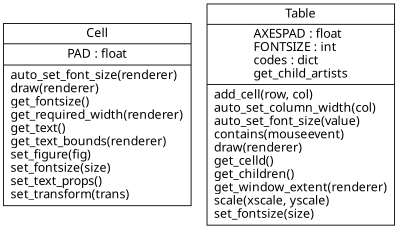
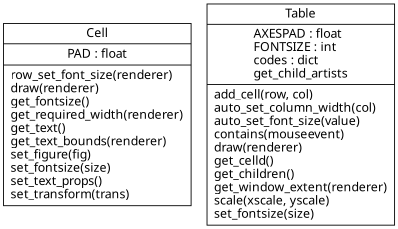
node "Cell": text "auto_set_font_size(renderer)" -> "row_set_font_size(renderer)"
